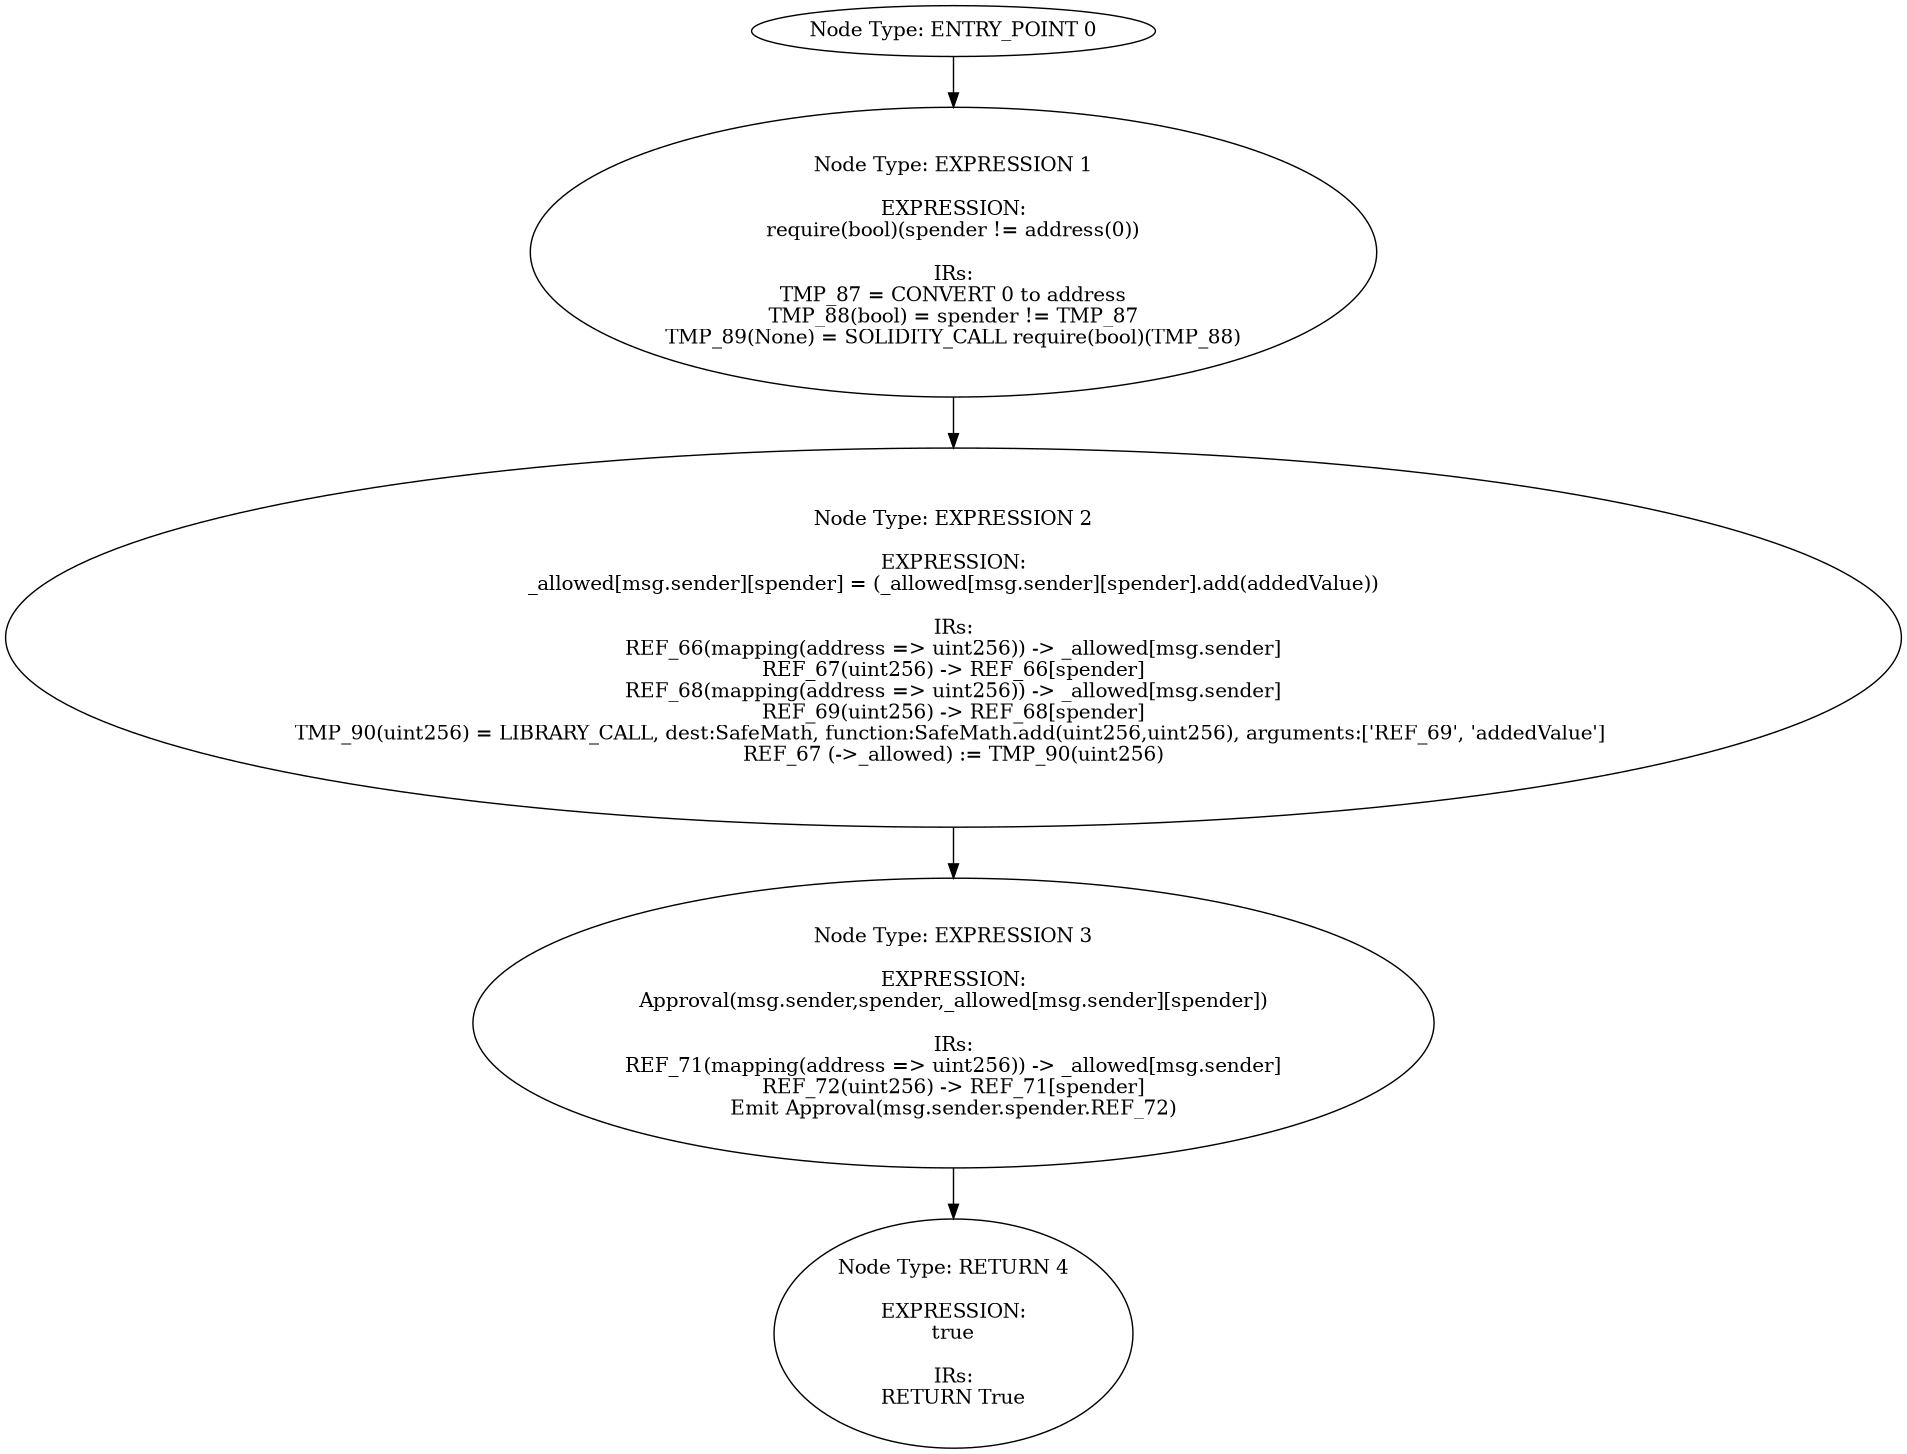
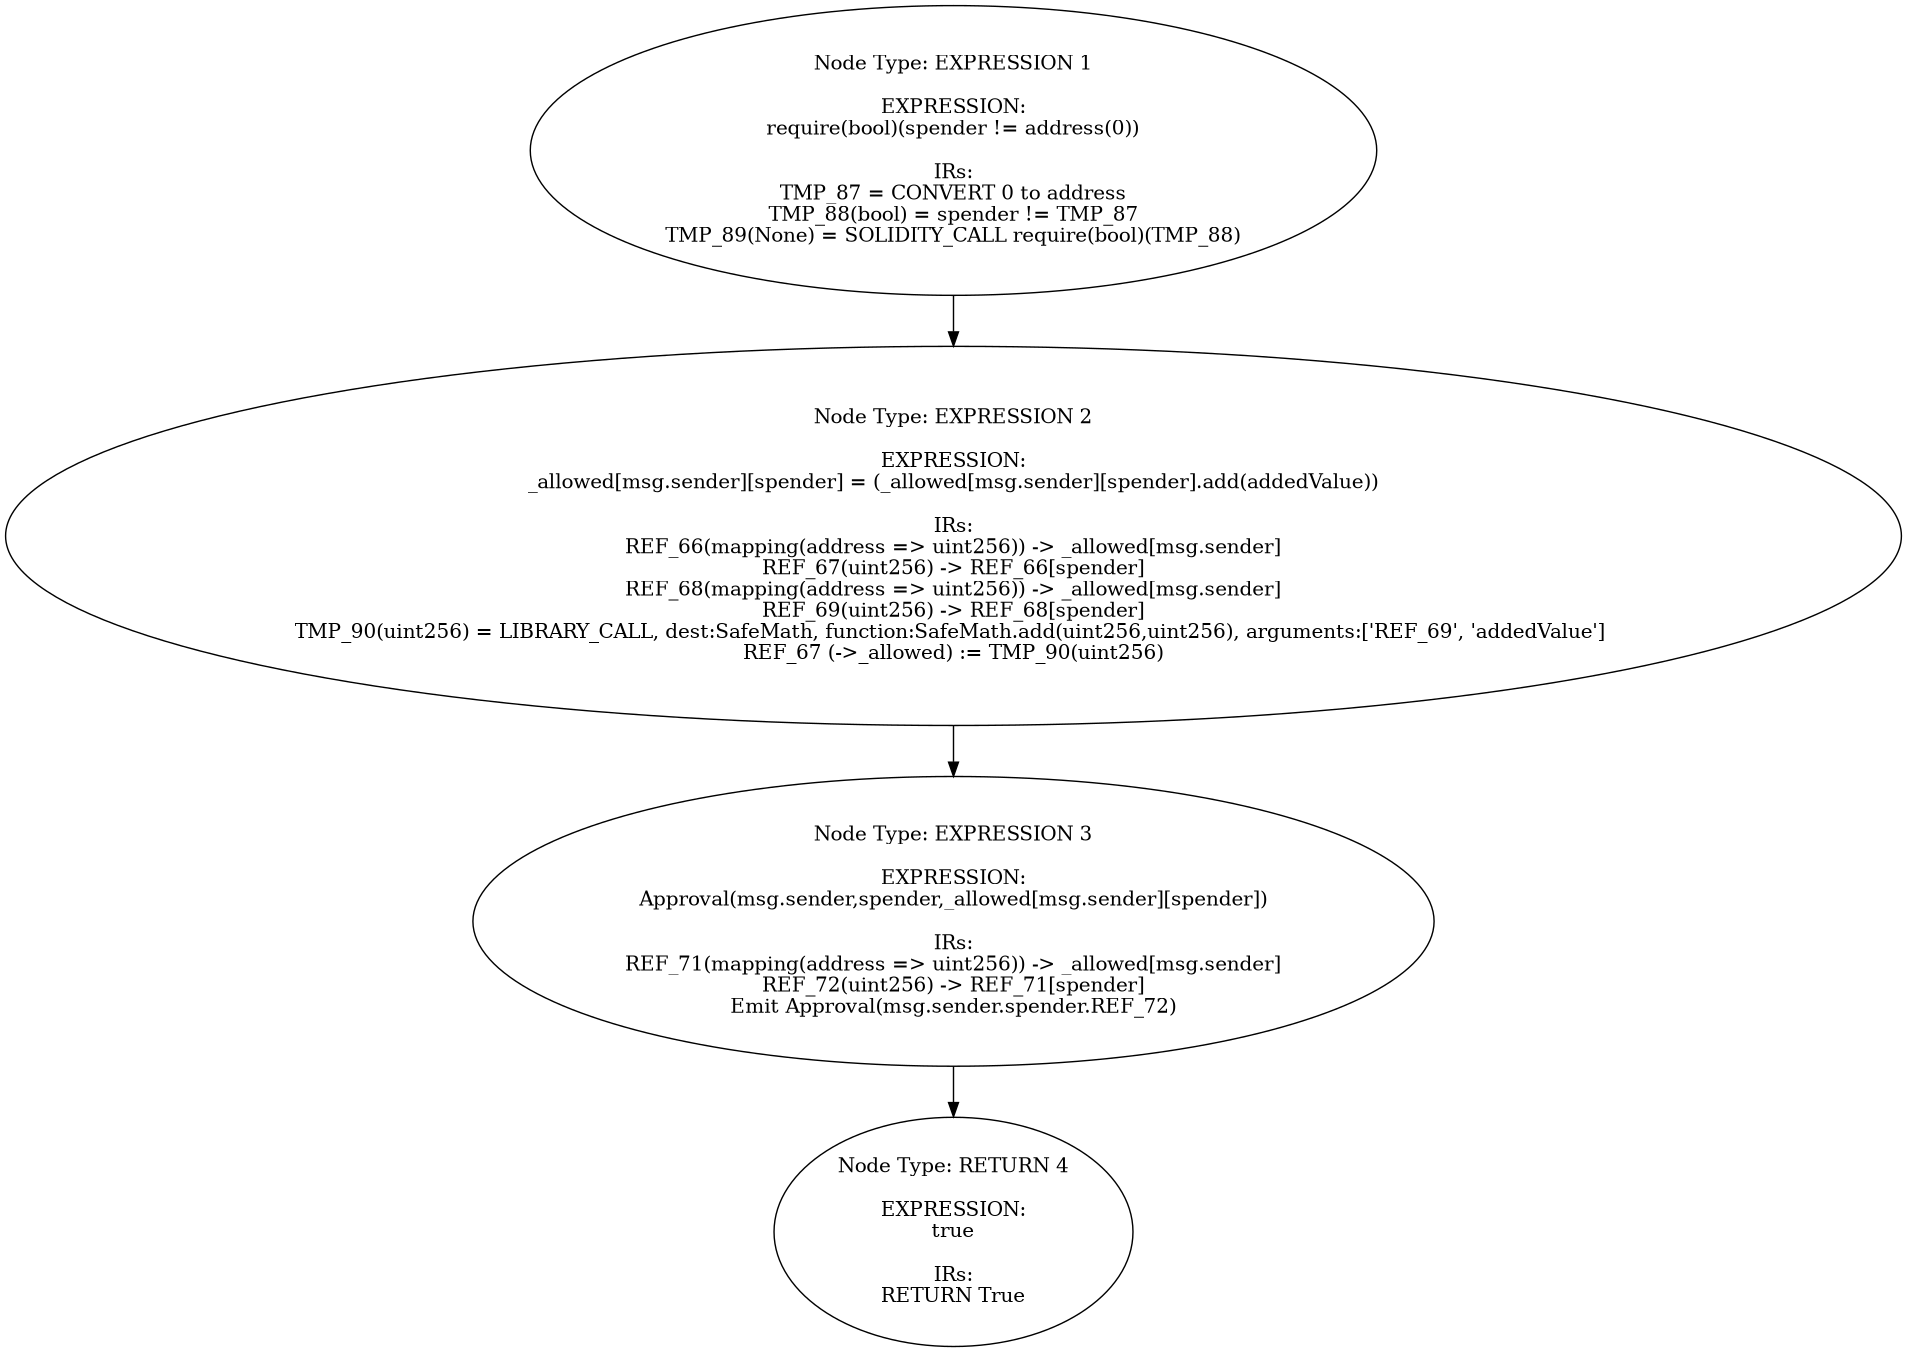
node "Node Type: ENTRY_POINT 0": removed
